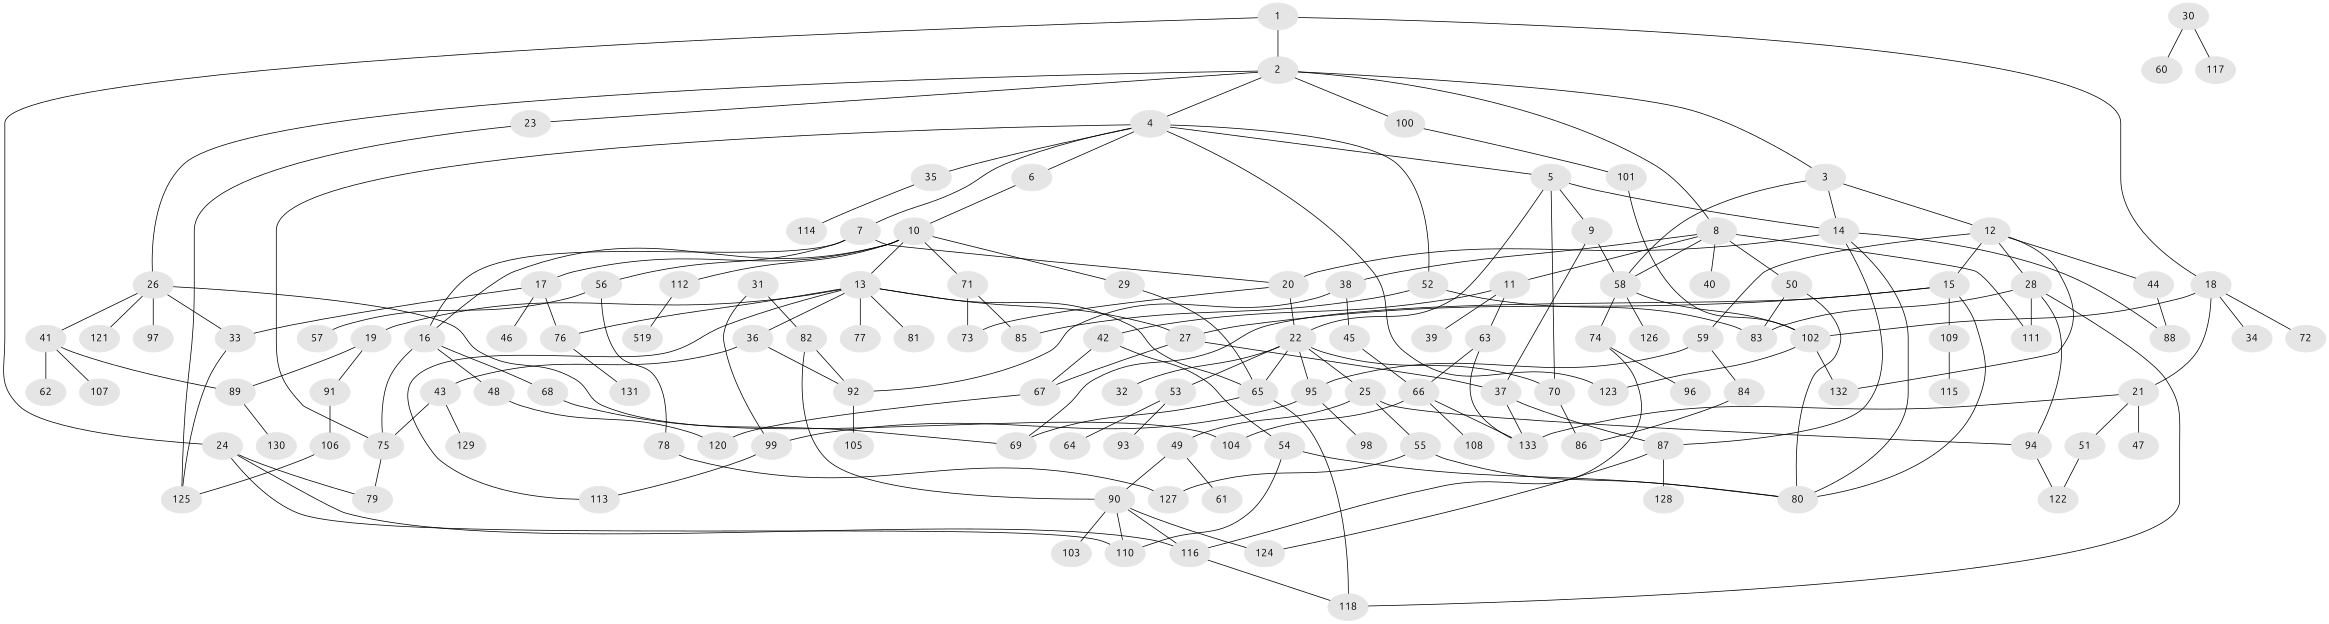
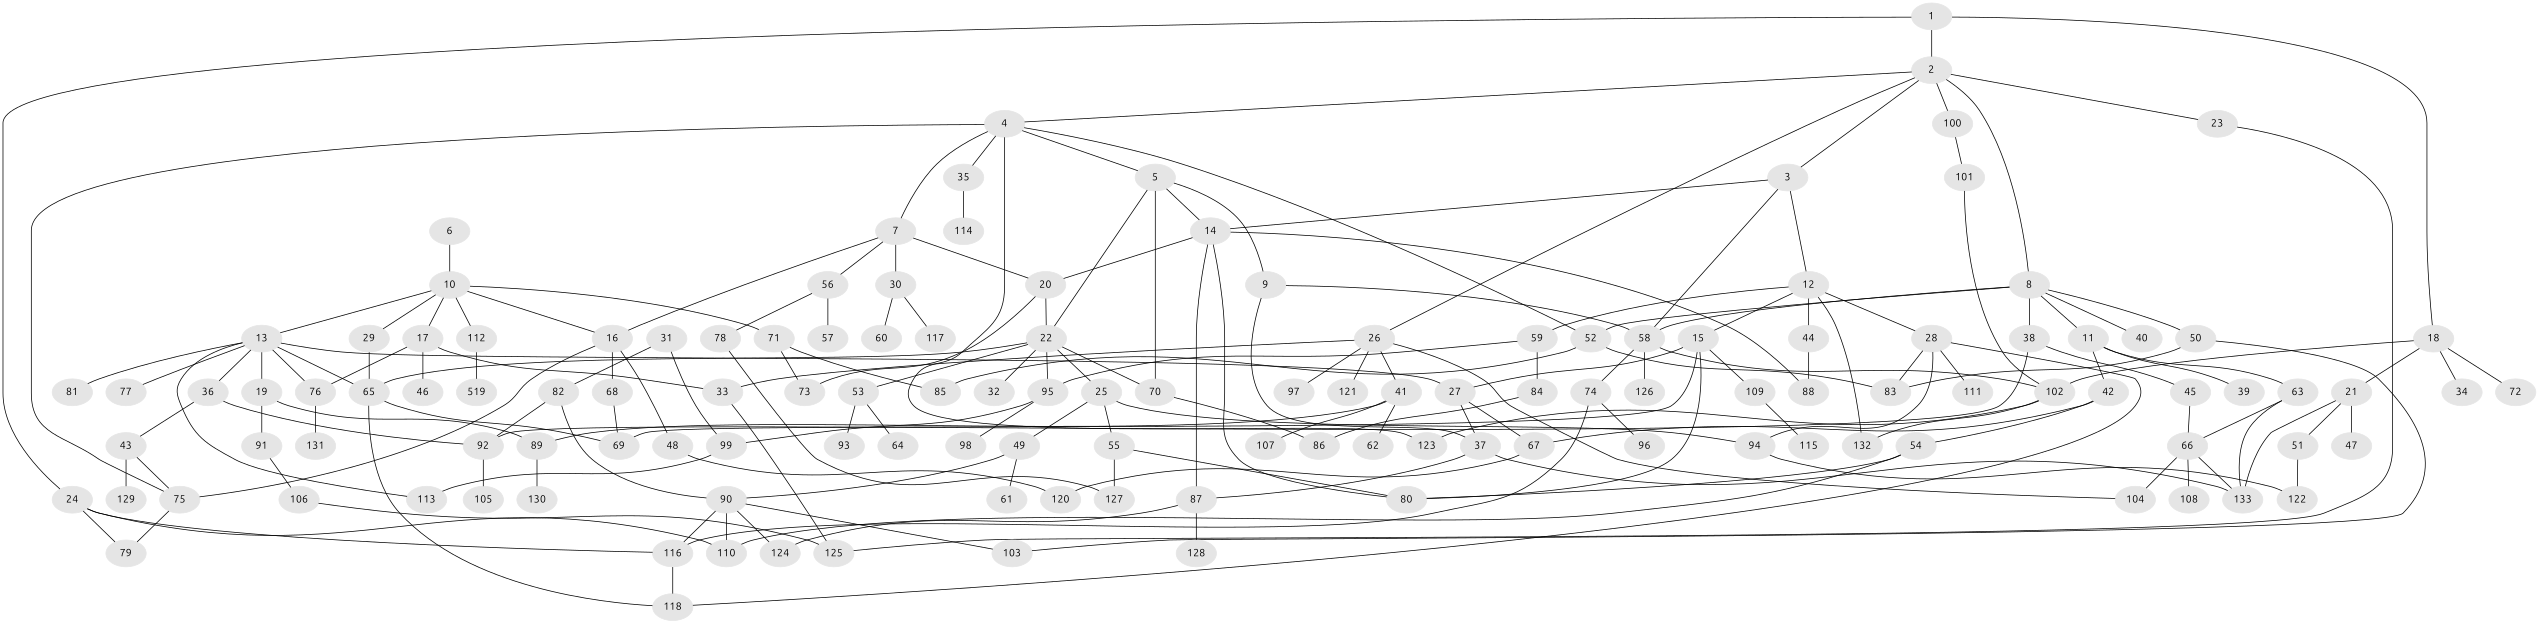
edge "4" -- "6": removed
edge "8" -- "111": now "8" -- "52"
edge "7" -- "30": added
edge "50" -- "80": now "50" -- "103"
